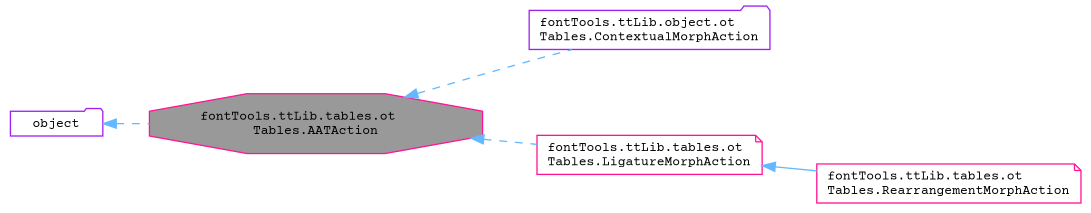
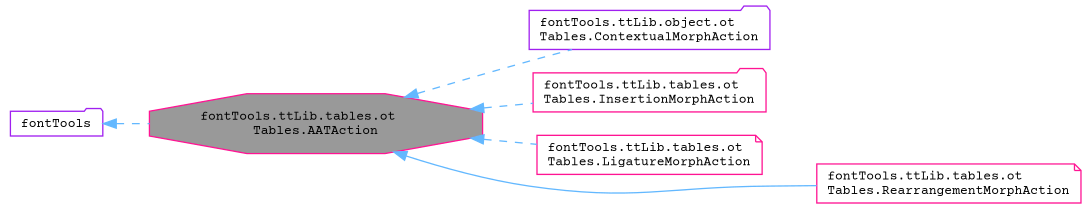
node "fontTools.ttLib.tables.ot Tables.InsertionMorphAction": added
node "object": label "object" -> "fontTools"
edge "fontTools.ttLib.tables.ot Tables.RearrangementMorphAction" -> "fontTools.ttLib.tables.ot Tables.LigatureMorphAction": now "fontTools.ttLib.tables.ot Tables.RearrangementMorphAction" -> "fontTools.ttLib.tables.ot Tables.AATAction"
